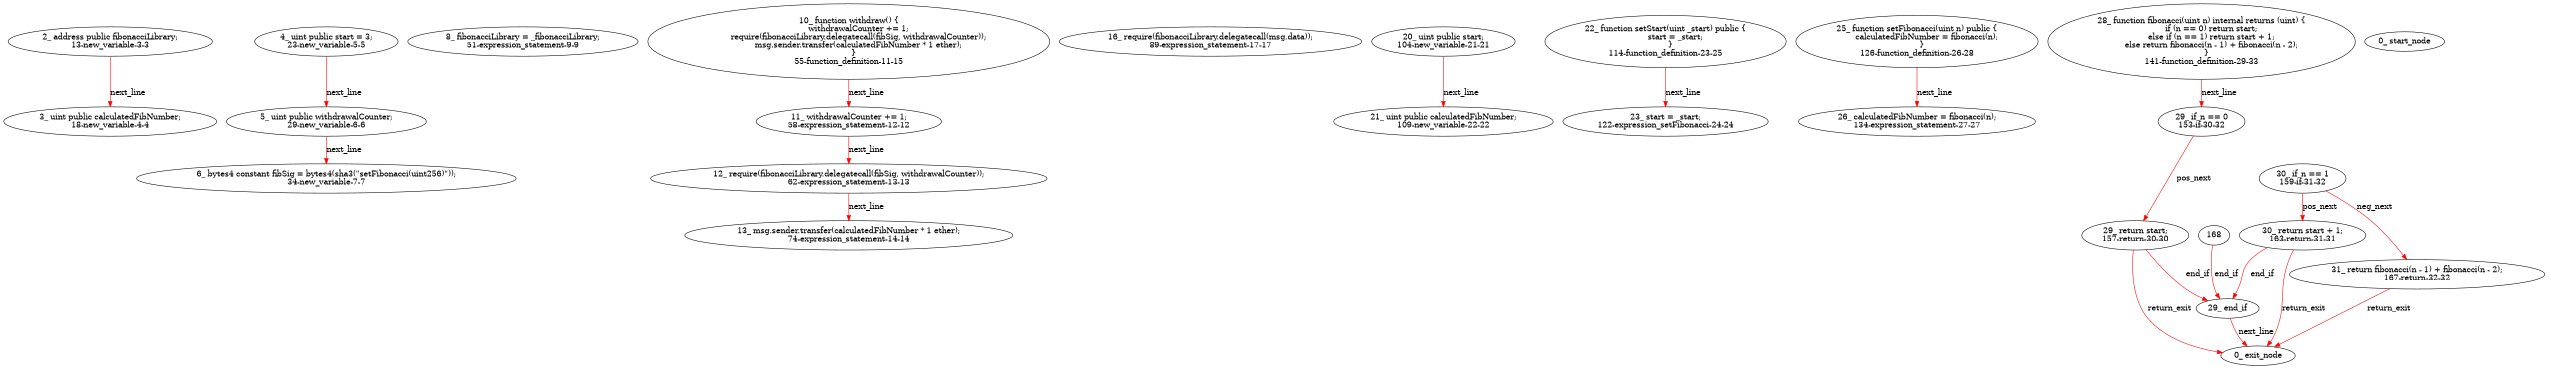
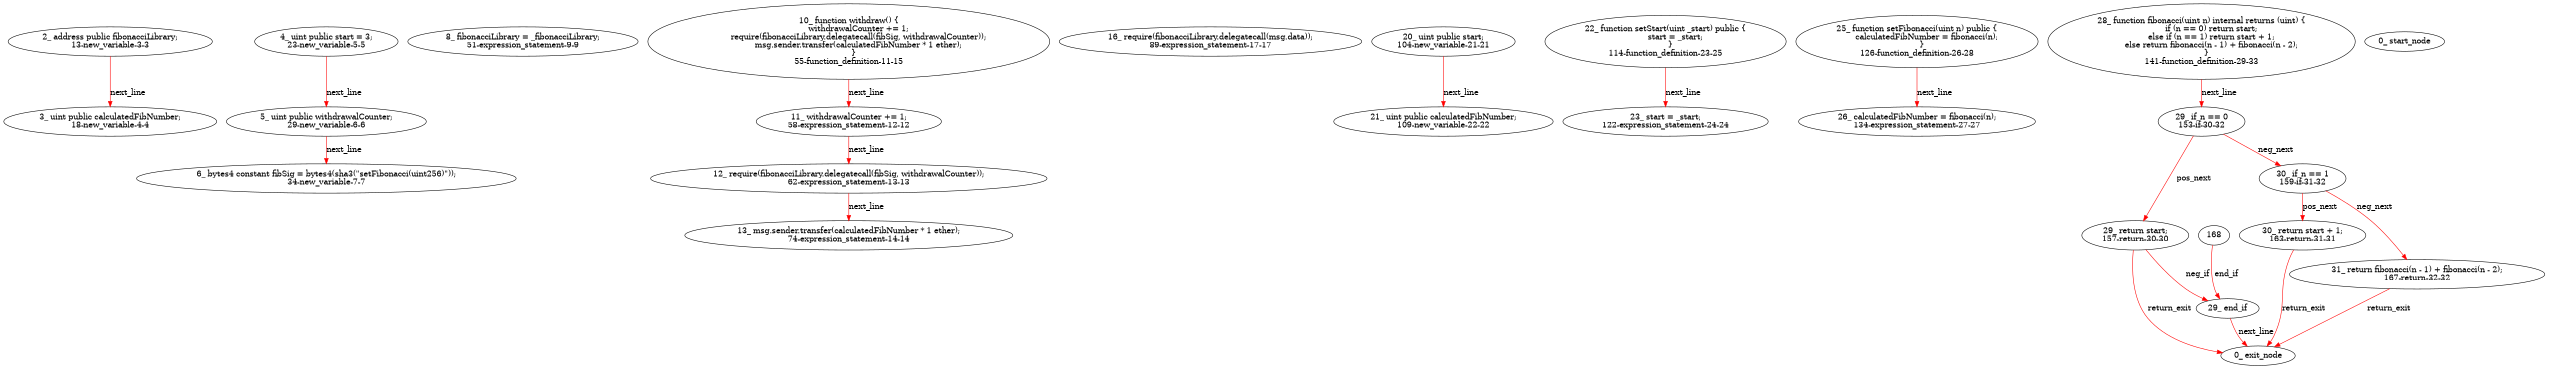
node "23_ start = _start; 122-expression_setFibonacci-24-24": label "23_ start = _start; 122-expression_setFibonacci-24-24" -> "23_ start = _start; 122-expression_statement-24-24"
edge "29_ if_n == 0 153-if-30-32" -> "30_ if_n == 1 159-if-31-32": added, label "neg_next"
edge "30_ return start + 1; 163-return-31-31" -> "29_ end_if": removed, label "end_if"
edge "29_ return start; 157-return-30-30" -> "29_ end_if": label "end_if" -> "neg_if"
